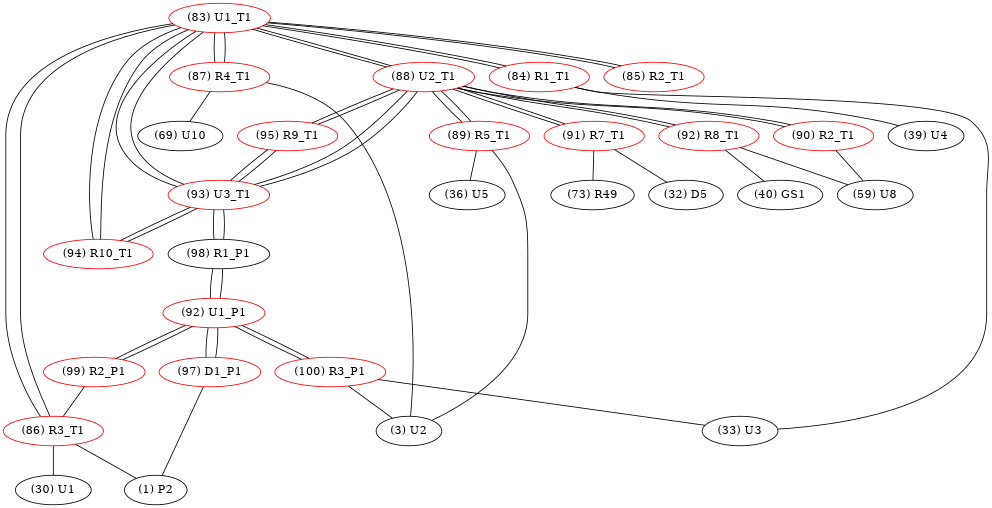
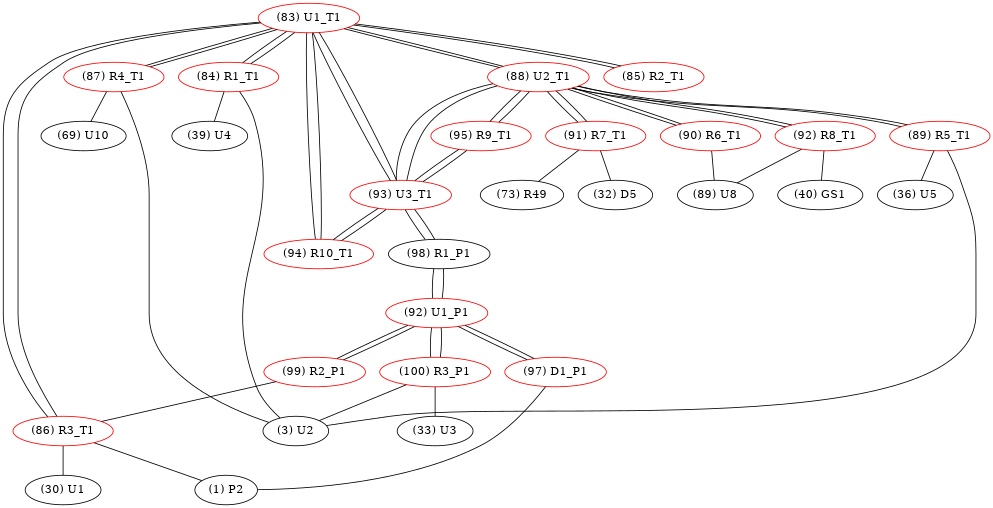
node "(90) R2_T1": label "(90) R2_T1" -> "(90) R6_T1"
edge "(84) R1_T1" -- "(33) U3": now "(84) R1_T1" -- "(3) U2"
node "(59) U8": label "(59) U8" -> "(89) U8"
